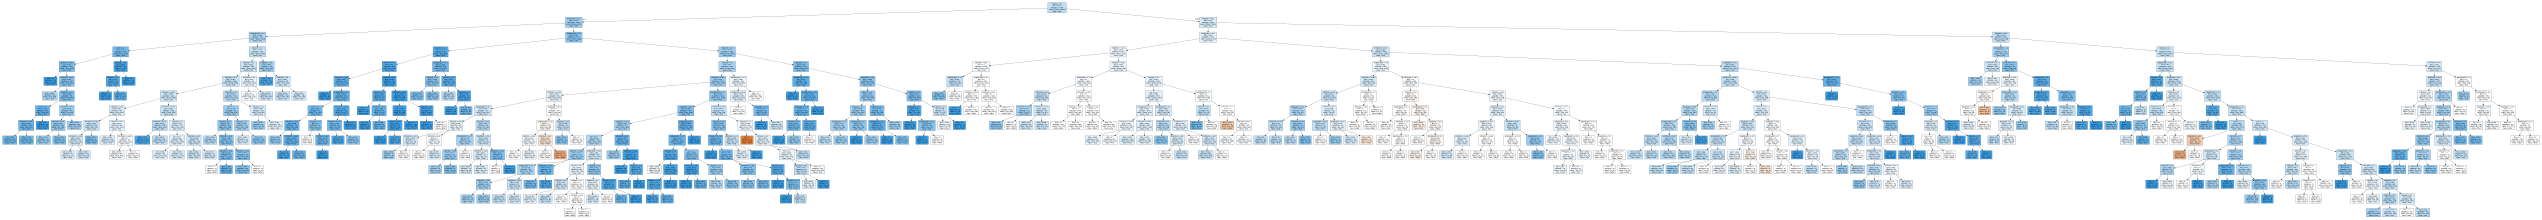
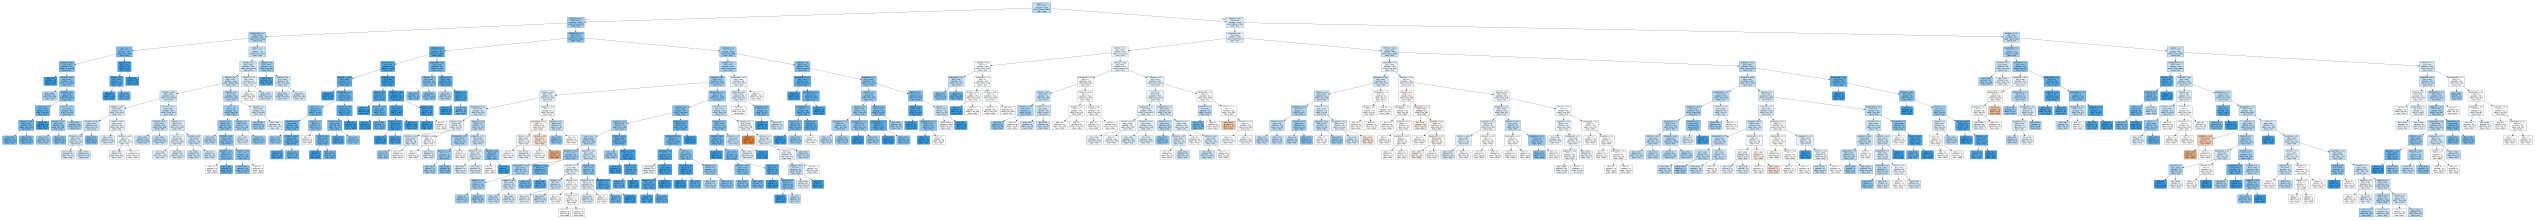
node "gini = 0.5 samples = 128 value = [64, 64] class = False": fillcolor #ffffff -> #63b2ea
node "gini = 0.475 samples = 696 value = [270, 426] class = True": fillcolor #48a5e7 -> #b6dbf5
node "gini = 0.332 samples = 38 value = [8, 30] class = True": added
node "gini = 0.498 samples = 184 value = [86, 98] class = True": removed
